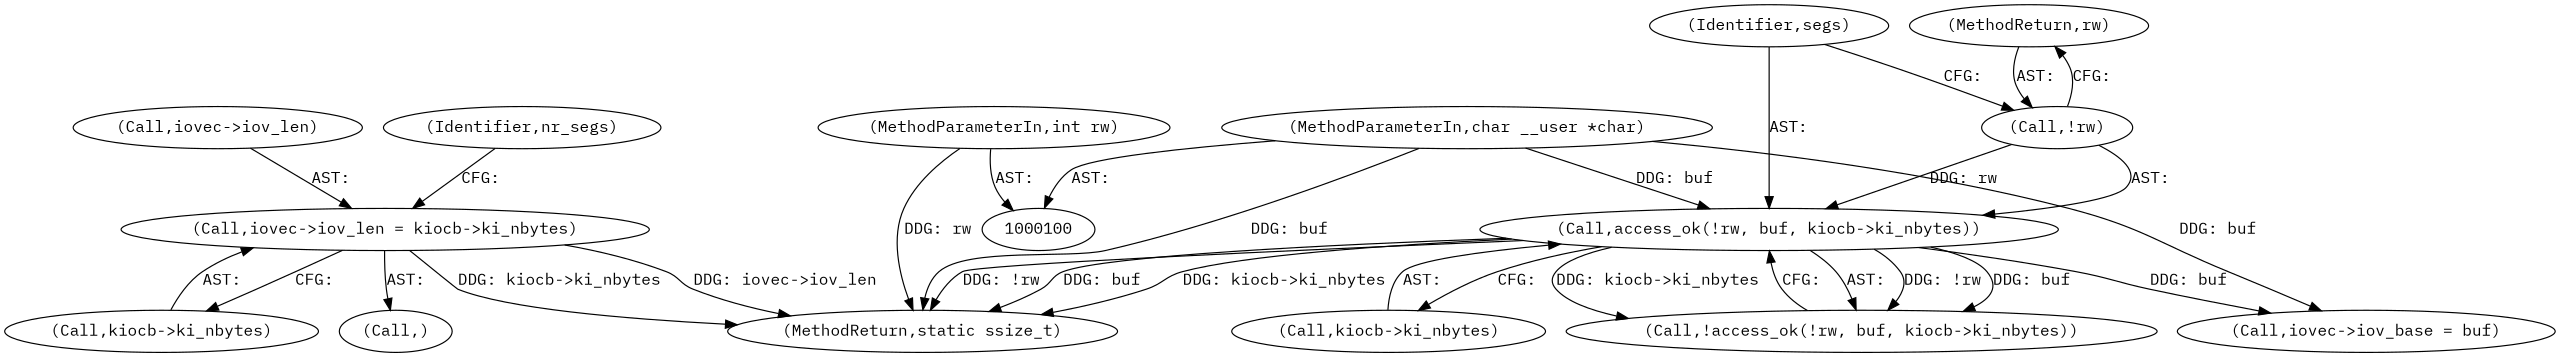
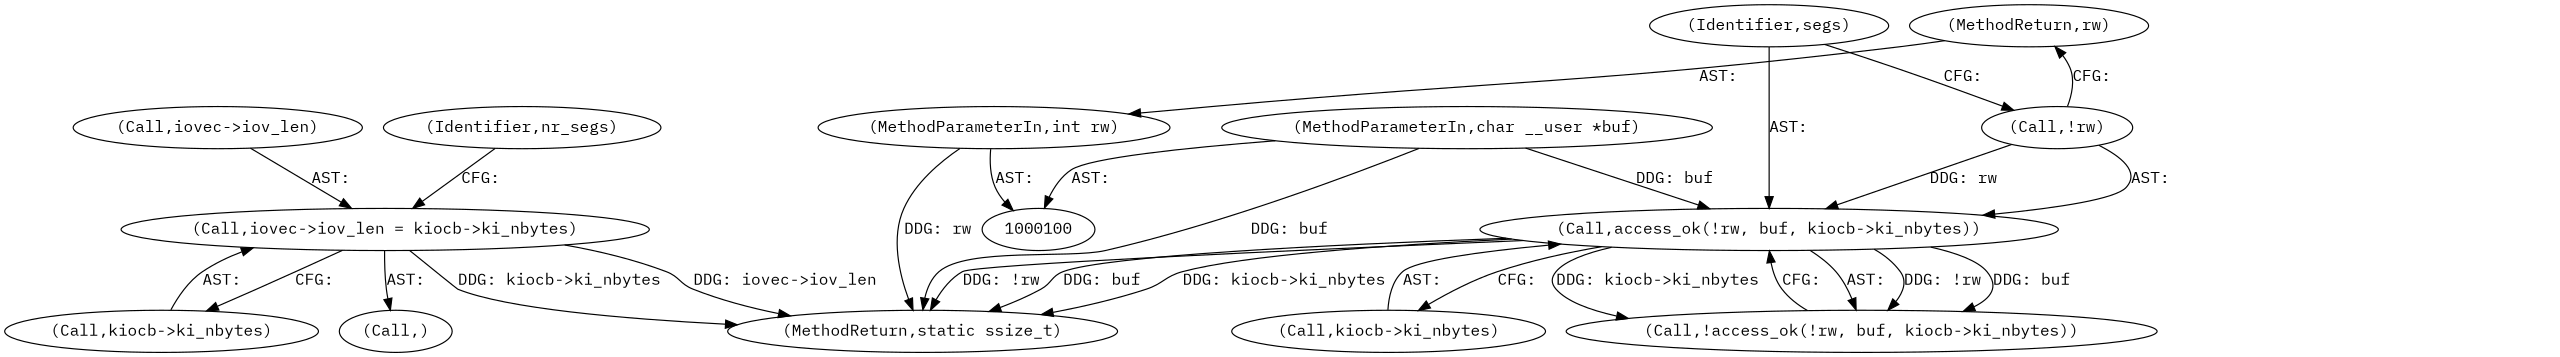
edge "(MethodReturn,rw)" -> "(Call,!rw)": now "(MethodReturn,rw)" -> "(MethodParameterIn,int rw)"
node "(MethodParameterIn,char __user *char)": label "(MethodParameterIn,char __user *char)" -> "(MethodParameterIn,char __user *buf)"
node "(Call,iovec->iov_base = buf)": removed
